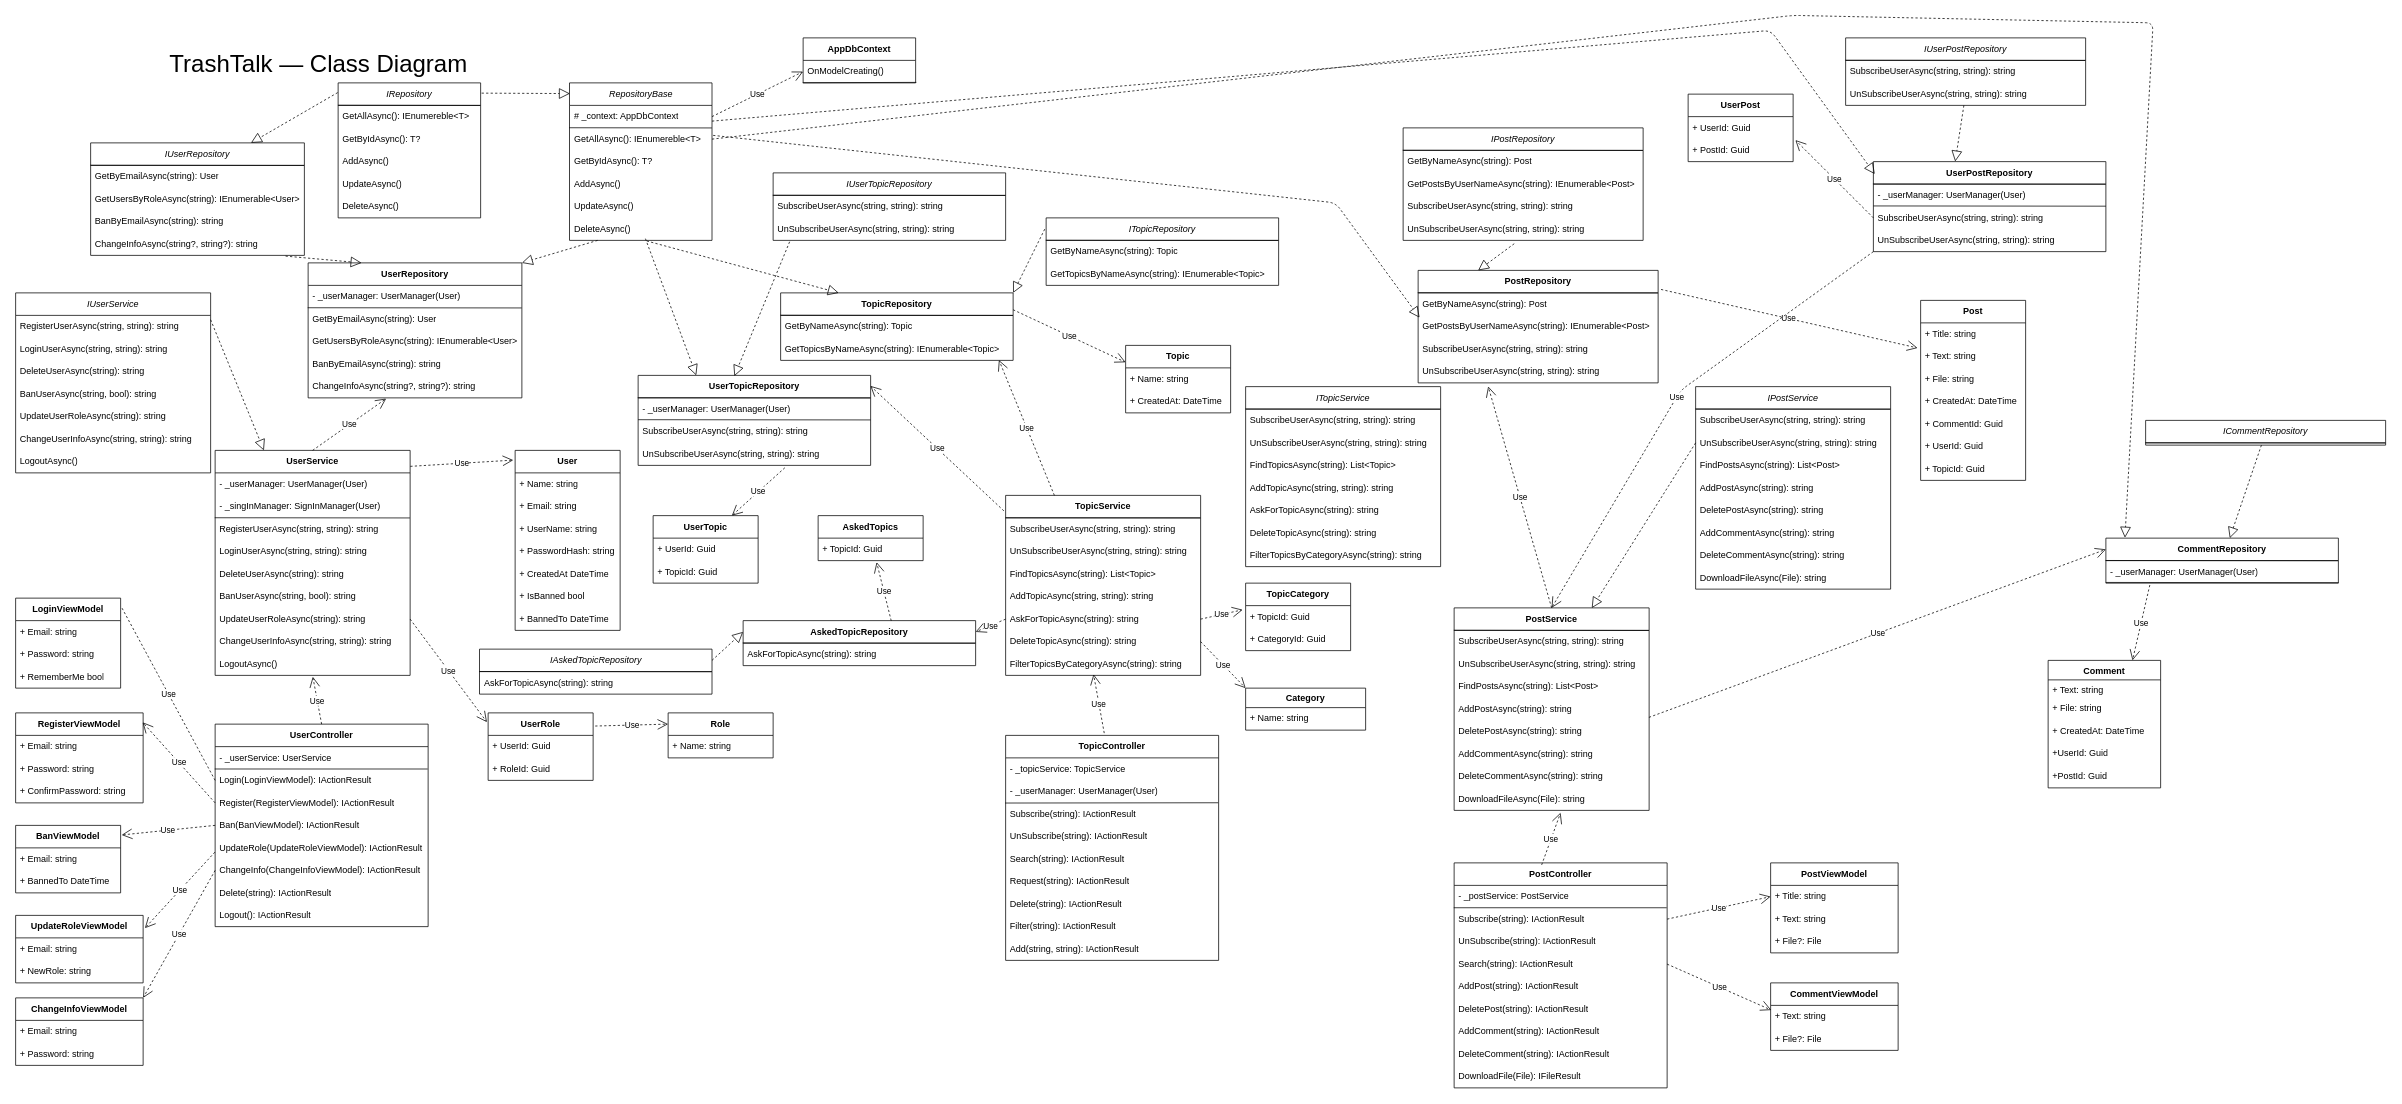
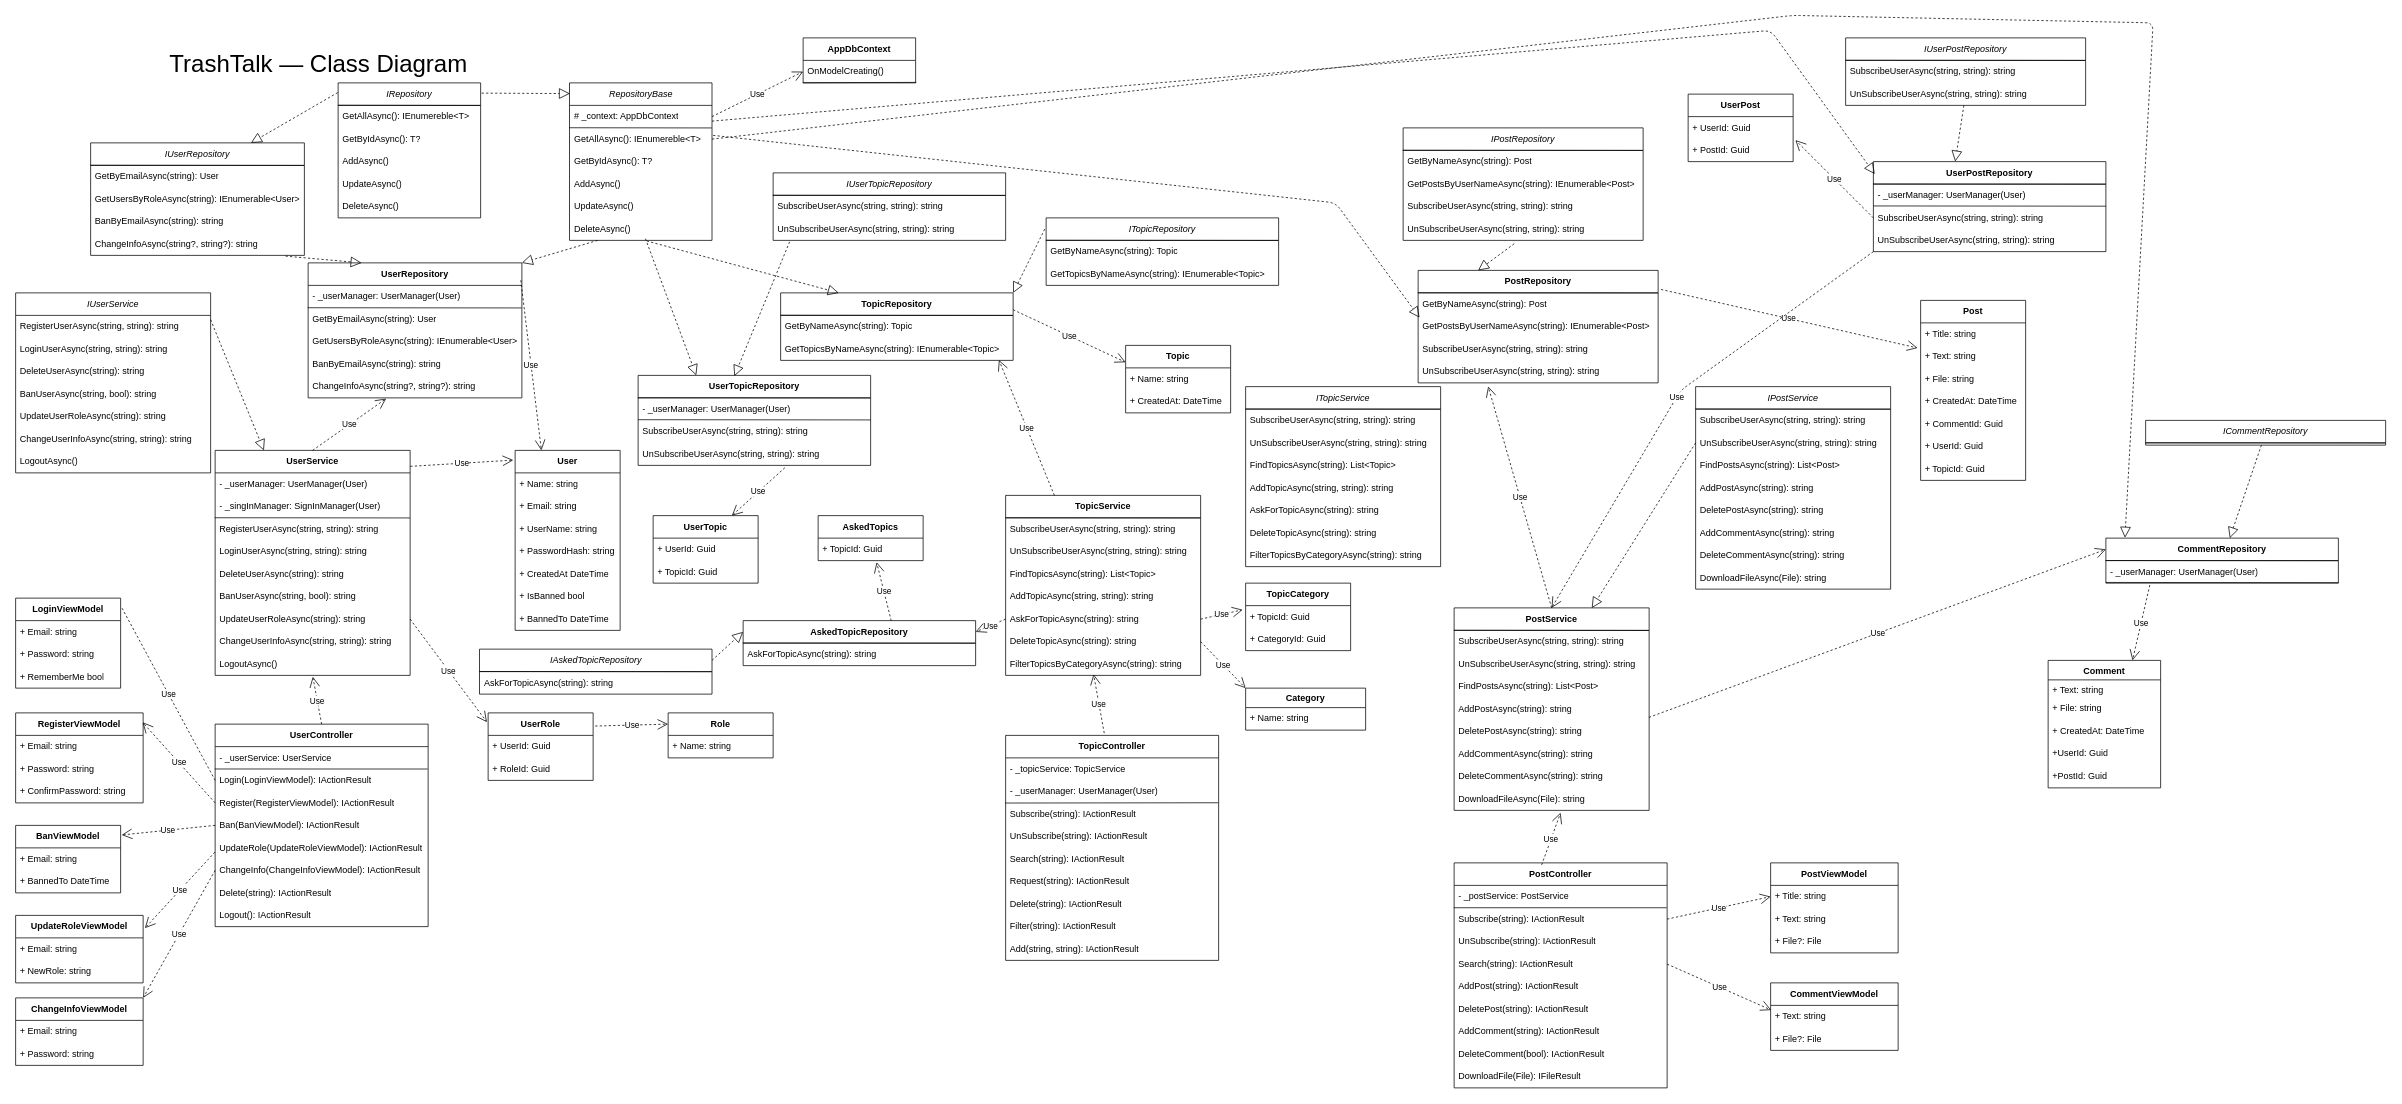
edge "UserRepository" -> "User": added, label "Use"
edge "TopicService" -> "UserTopicRepository": removed, label "Use"
node "DeleteComment(string): IActionResult": label "DeleteComment(string): IActionResult" -> "DeleteComment(bool): IActionResult"
